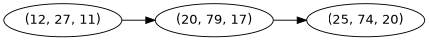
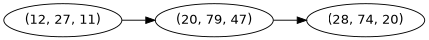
node "(20, 79, 17)": label "(20, 79, 17)" -> "(20, 79, 47)"
node "(25, 74, 20)": label "(25, 74, 20)" -> "(28, 74, 20)"
